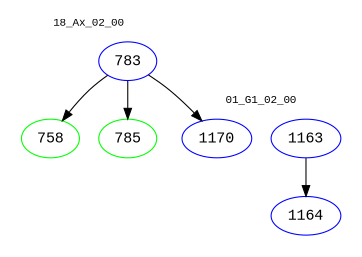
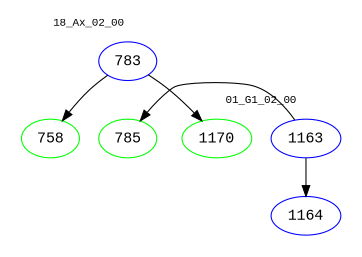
edge "783" -> "785": now "1163" -> "785"
node "1170": color blue -> green
